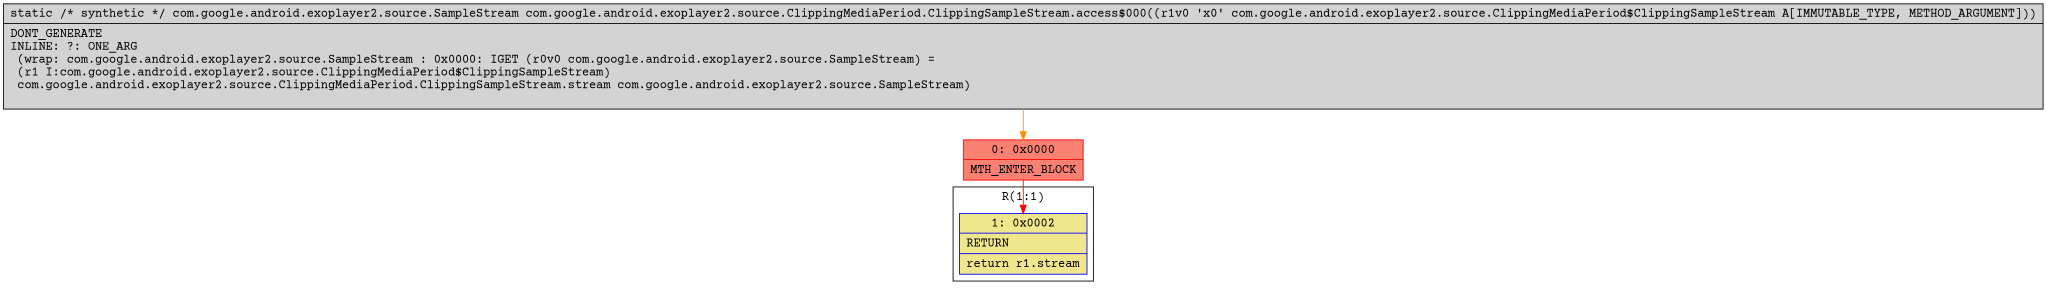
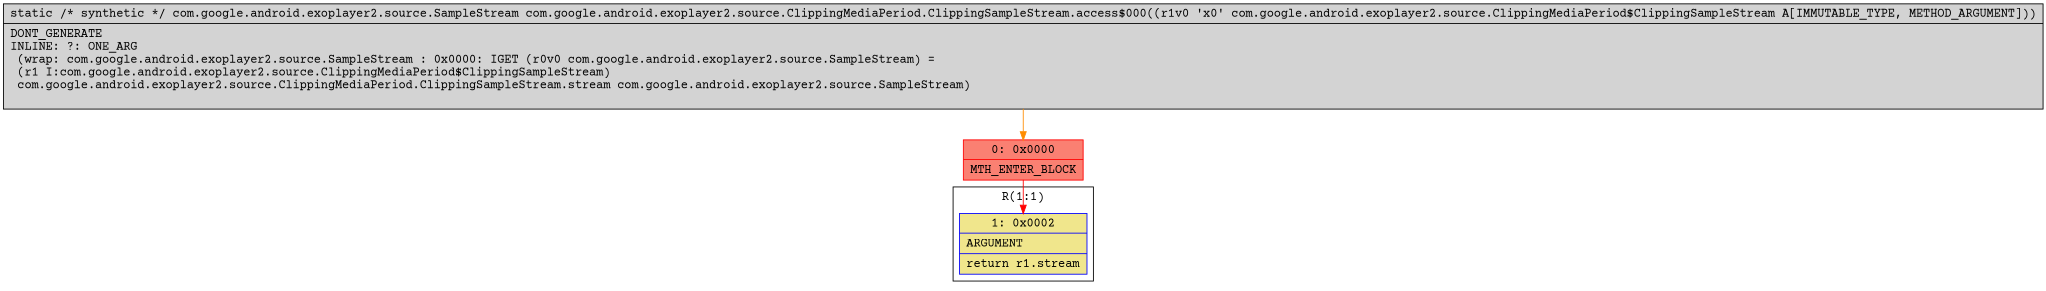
node "1: 0x0002": text "RETURN" -> "ARGUMENT"
